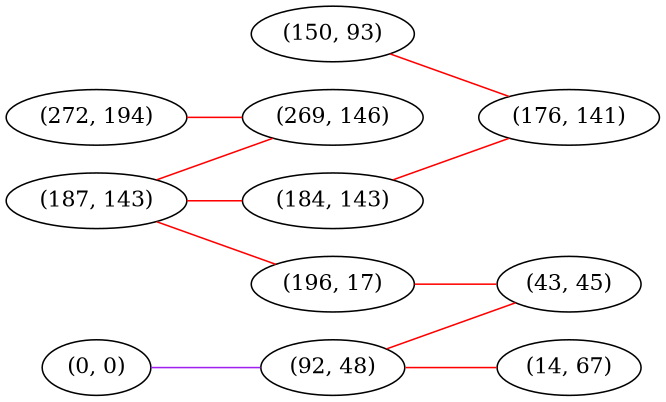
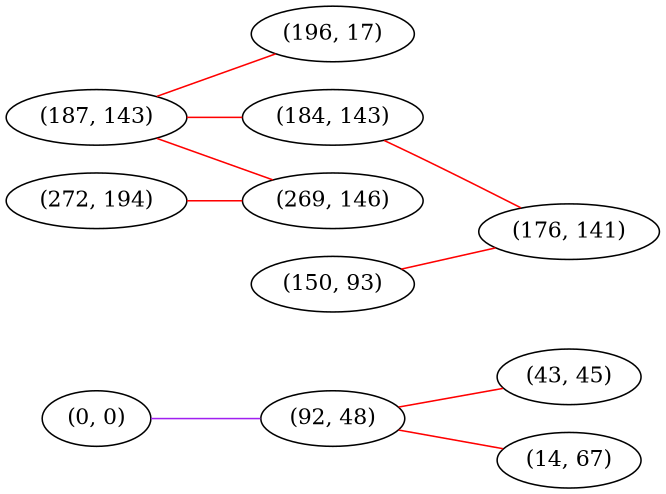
edge "(196, 17)" -- "(43, 45)": removed
